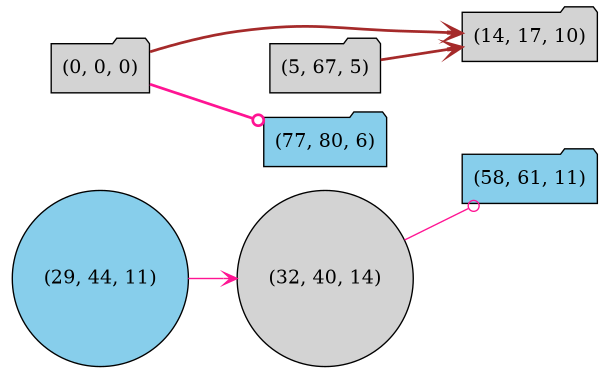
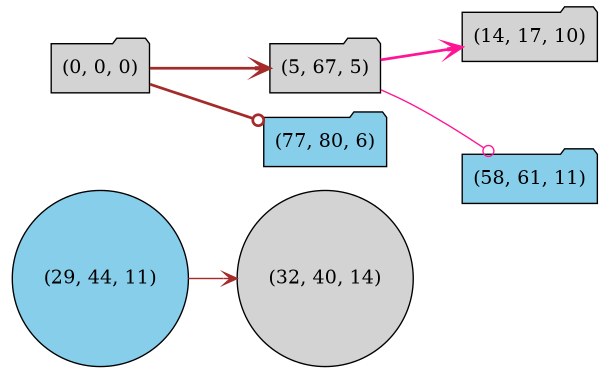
edge "(0, 0, 0)" -> "(14, 17, 10)": now "(0, 0, 0)" -> "(5, 67, 5)"
edge "(5, 67, 5)" -> "(14, 17, 10)": color brown -> deeppink
edge "(0, 0, 0)" -> "(77, 80, 6)": color deeppink -> brown
edge "(32, 40, 14)" -> "(58, 61, 11)": now "(5, 67, 5)" -> "(58, 61, 11)"
edge "(29, 44, 11)" -> "(32, 40, 14)": color deeppink -> brown
